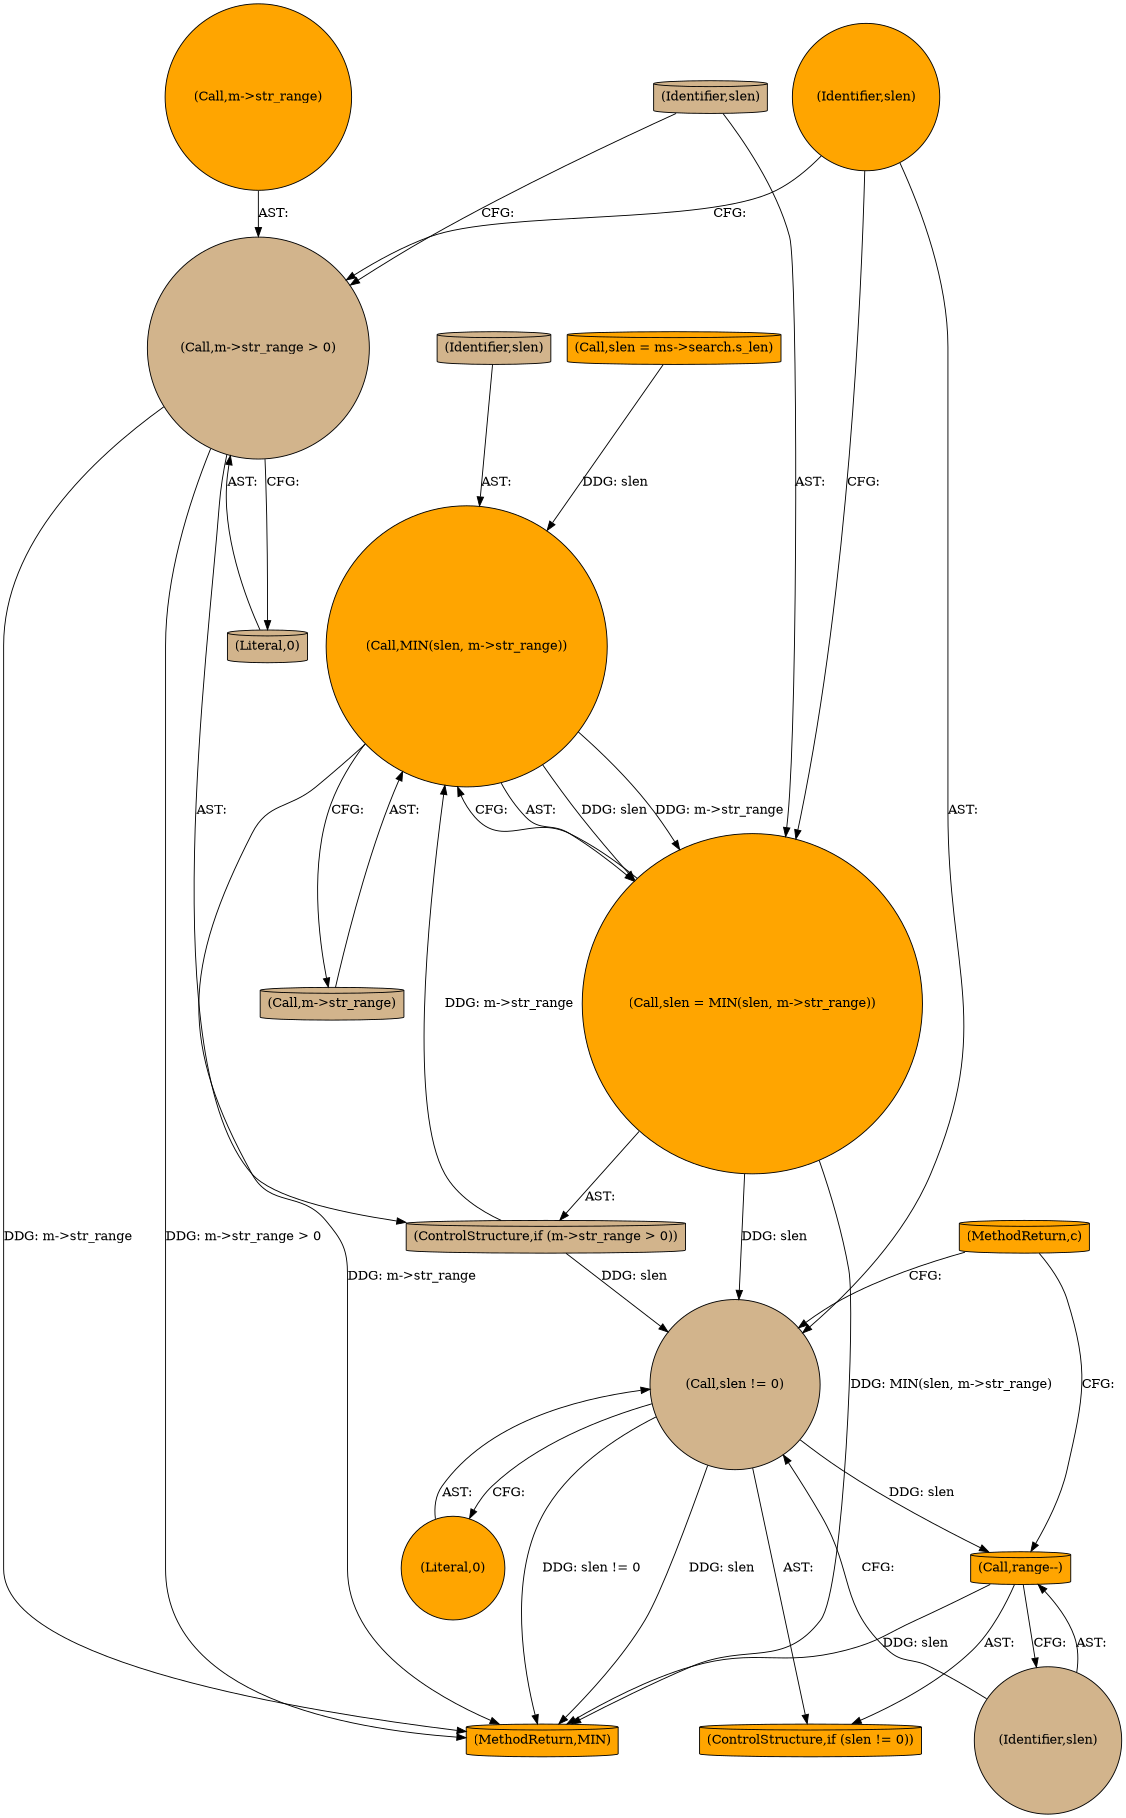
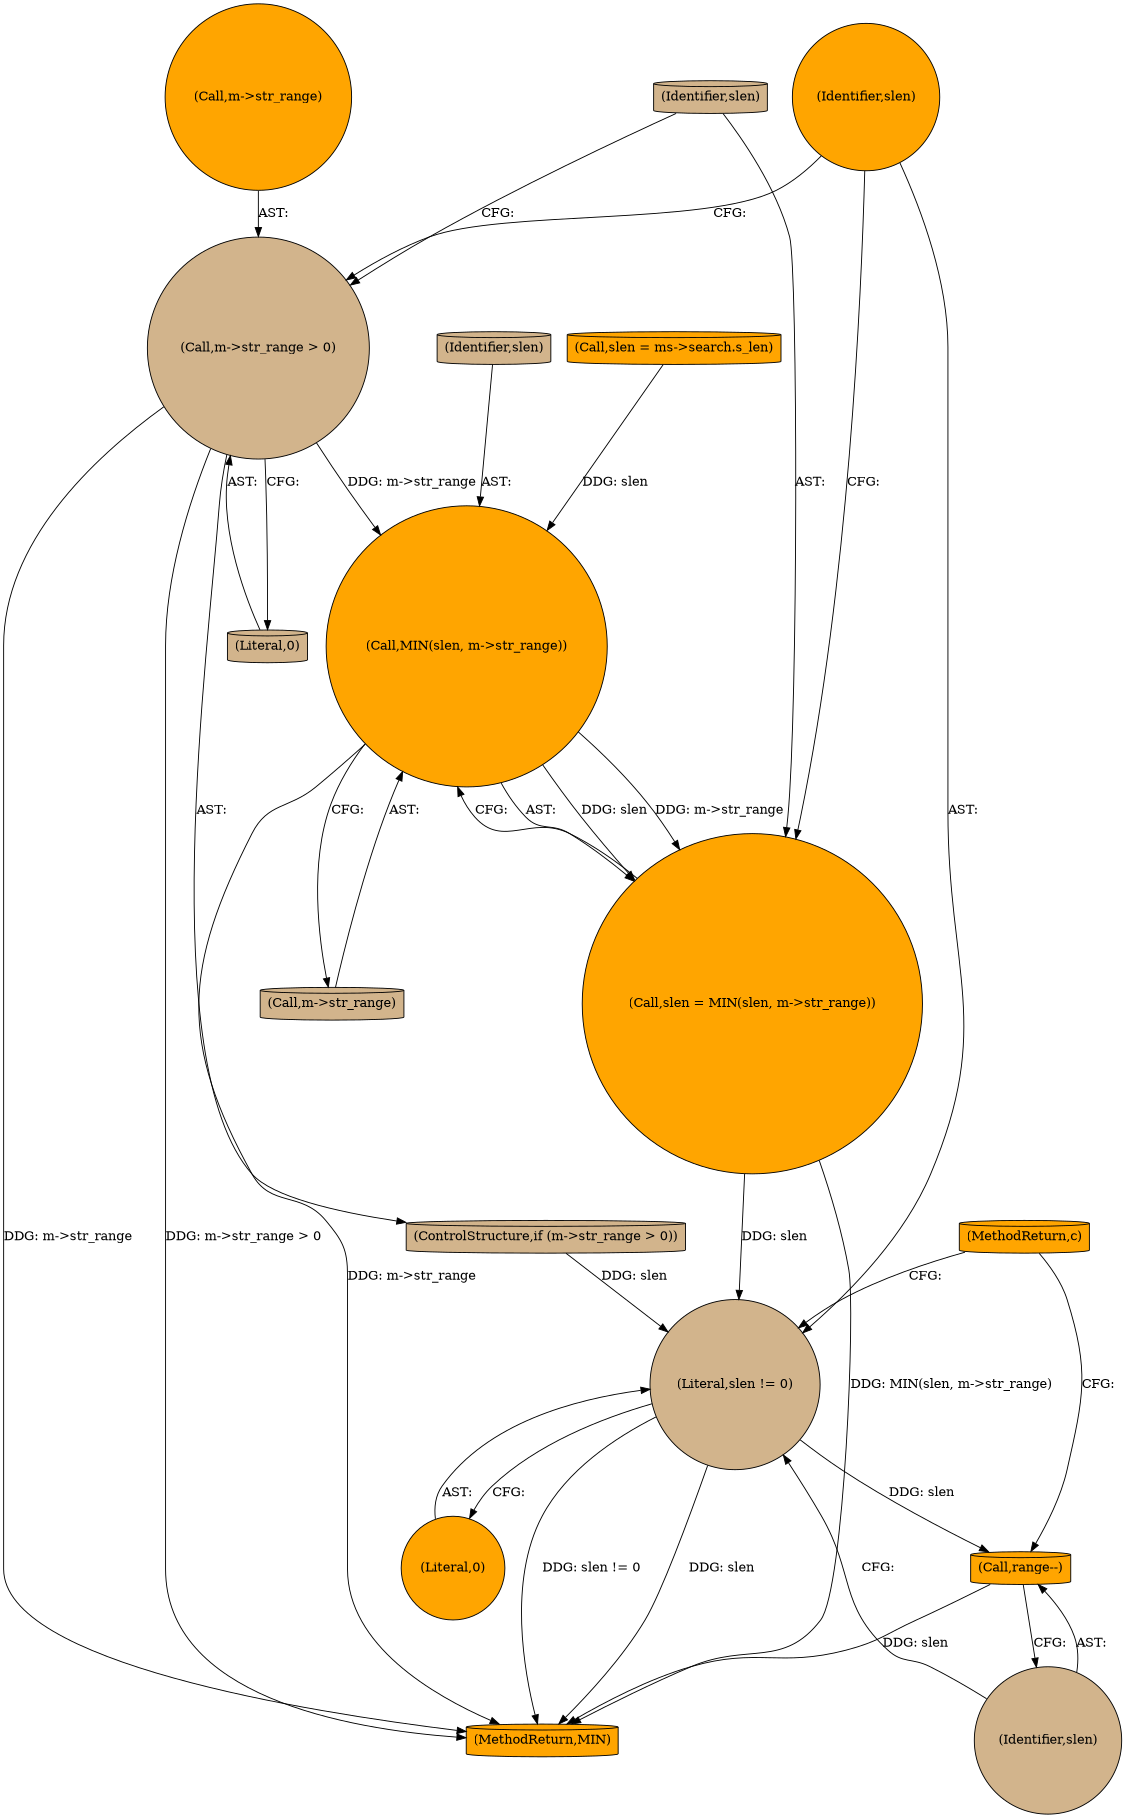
edge "(ControlStructure,if (m->str_range > 0))" -> "(Call,MIN(slen, m->str_range))": now "(Call,m->str_range > 0)" -> "(Call,MIN(slen, m->str_range))"
edge "(Call,slen = MIN(slen, m->str_range))" -> "(ControlStructure,if (m->str_range > 0))": removed, label "AST:"
node "(Call,slen != 0)": label "(Call,slen != 0)" -> "(Literal,slen != 0)"
node "(ControlStructure,if (slen != 0))": removed
